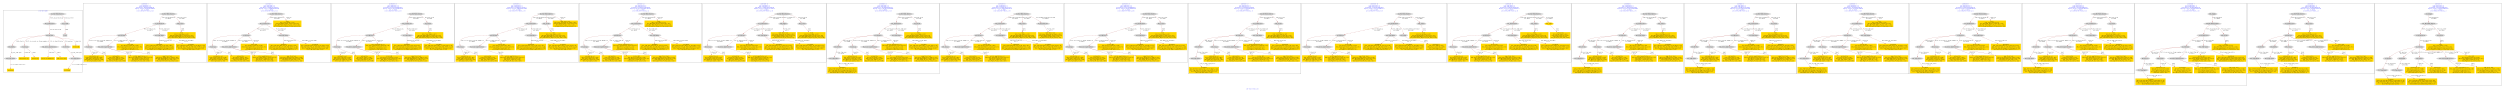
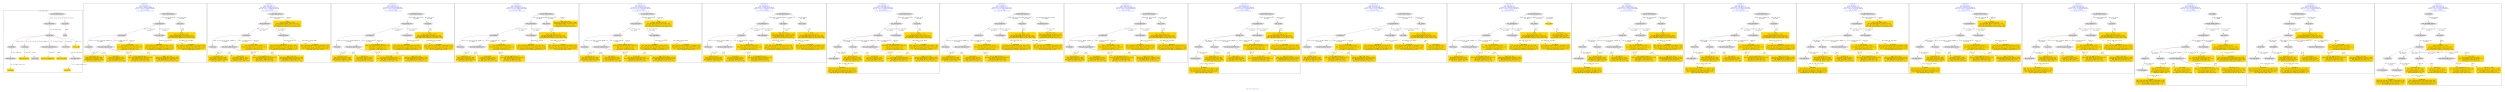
node "nationality": fillcolor gold -> lightgray
